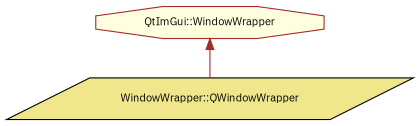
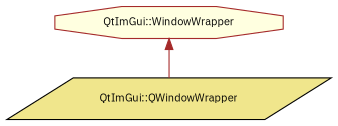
node "WindowWrapper::QWindowWrapper": label "WindowWrapper::QWindowWrapper" -> "QtImGui::QWindowWrapper"
